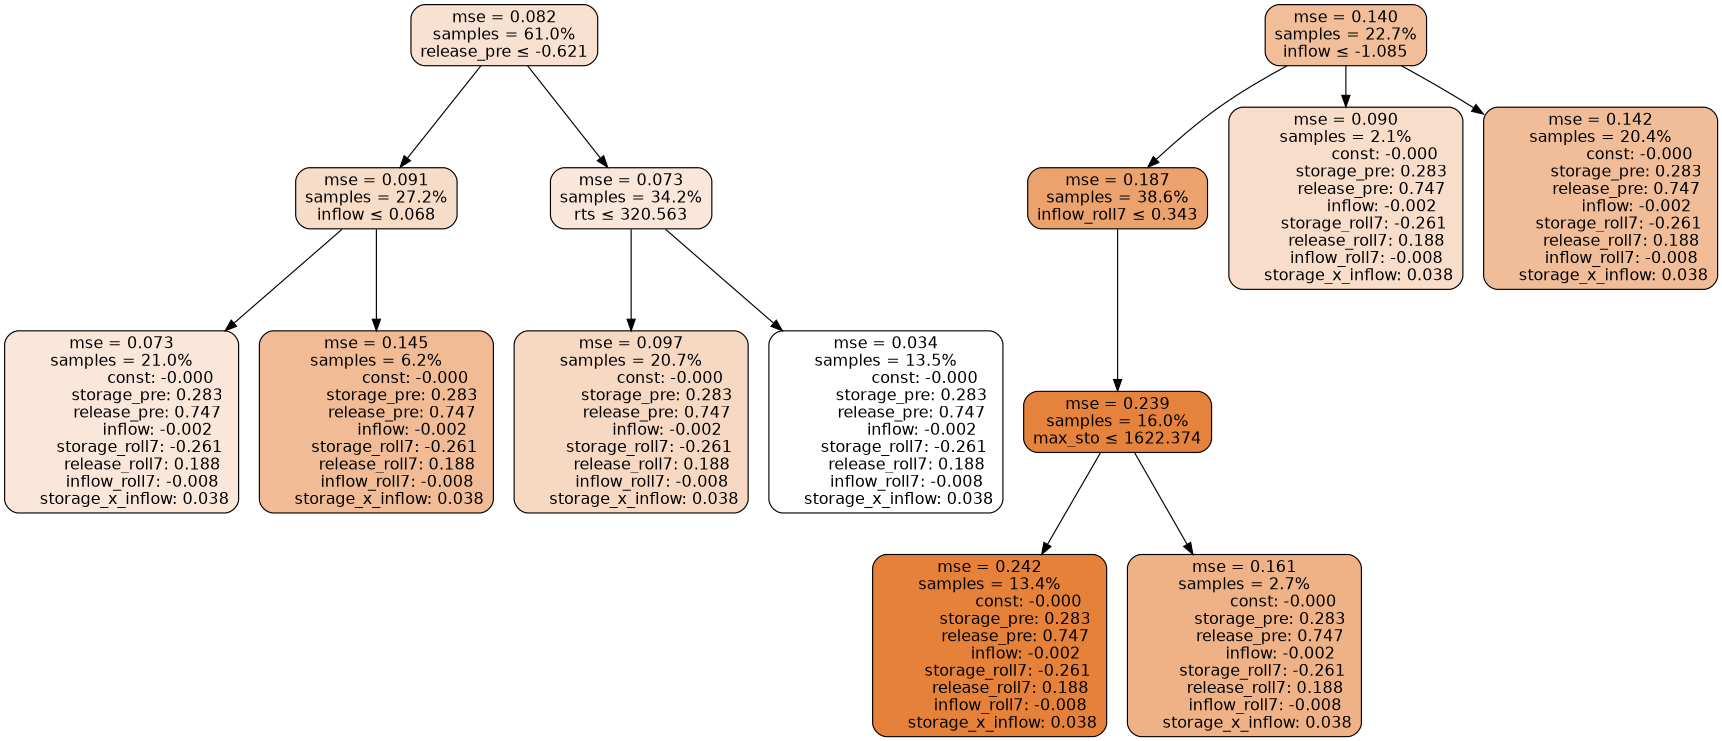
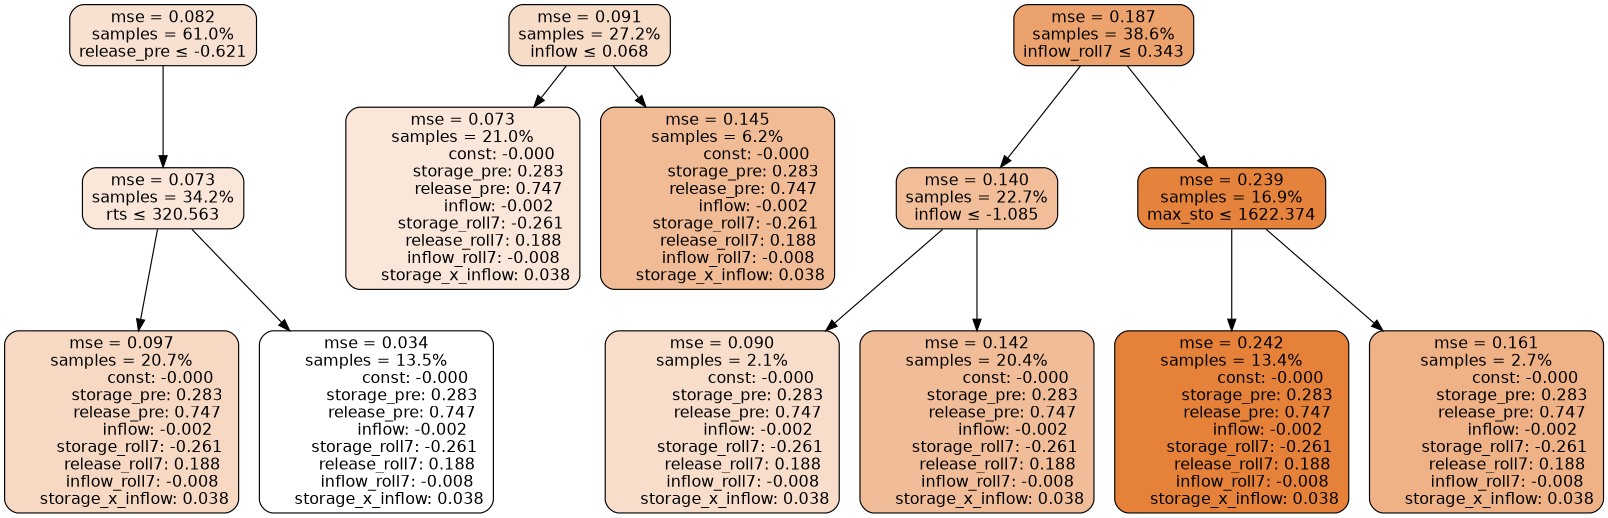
edge "mse = 0.140 samples = 22.7% inflow ≤ -1.085" -> "mse = 0.187 samples = 38.6% inflow_roll7 ≤ 0.343": reversed
edge "mse = 0.082 samples = 61.0% release_pre ≤ -0.621" -> "mse = 0.091 samples = 27.2% inflow ≤ 0.068": removed
node "mse = 0.239 samples = 16.0% max_sto ≤ 1622.374": label "mse = 0.239 samples = 16.0% max_sto ≤ 1622.374" -> "mse = 0.239 samples = 16.9% max_sto ≤ 1622.374"
